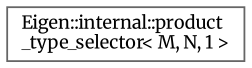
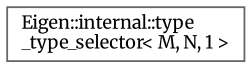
node "Eigen::internal::product _type_selector< M, N, 1 >": label "Eigen::internal::product _type_selector< M, N, 1 >" -> "Eigen::internal::type _type_selector< M, N, 1 >"
